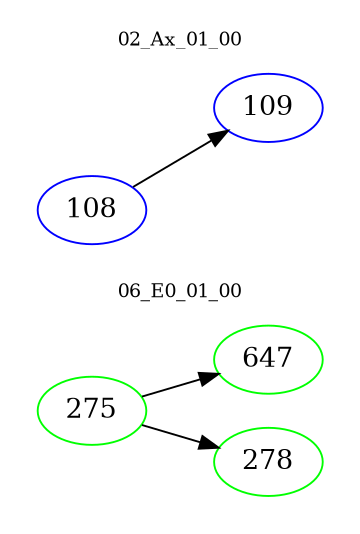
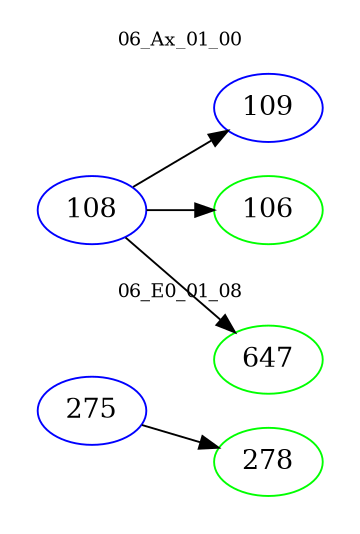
cluster "02_Ax_01_00": label "02_Ax_01_00" -> "06_Ax_01_00"
node "106": added
cluster "06_E0_01_00": label "06_E0_01_00" -> "06_E0_01_08"
edge "275" -> "647": now "108" -> "647"
node "275": color green -> blue
